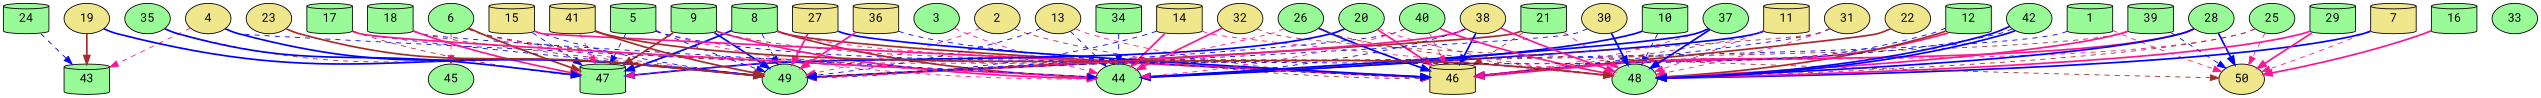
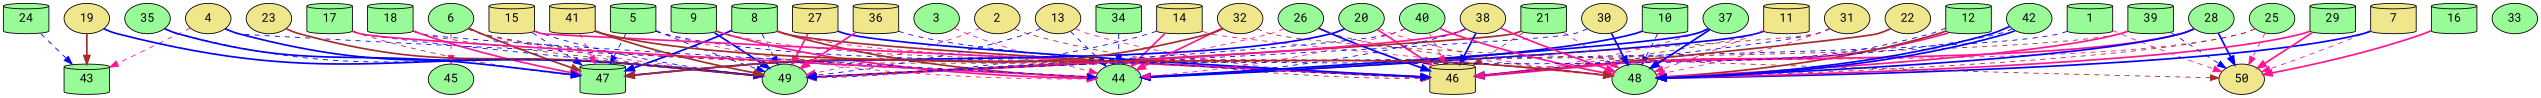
edge "9" -> "47": now "32" -> "47"
edge "35" -> "49": color brown -> blue
